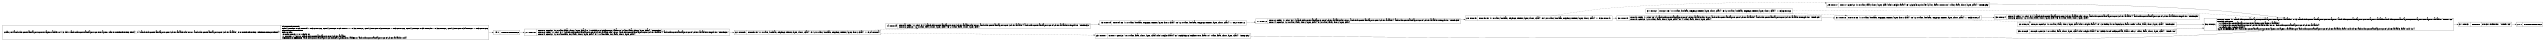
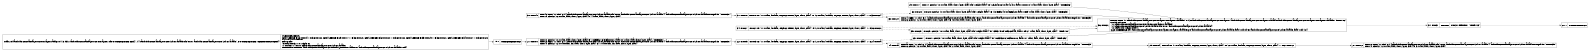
edge "34: 0x0027" -> "31: 0x001e": now "34: 0x0027" -> "35: 0x0029"
node "28: 0x0015": removed
node "19: ?": text "MTH_TYPE_BLOCK" -> "MTH_ENTER_BLOCK"
